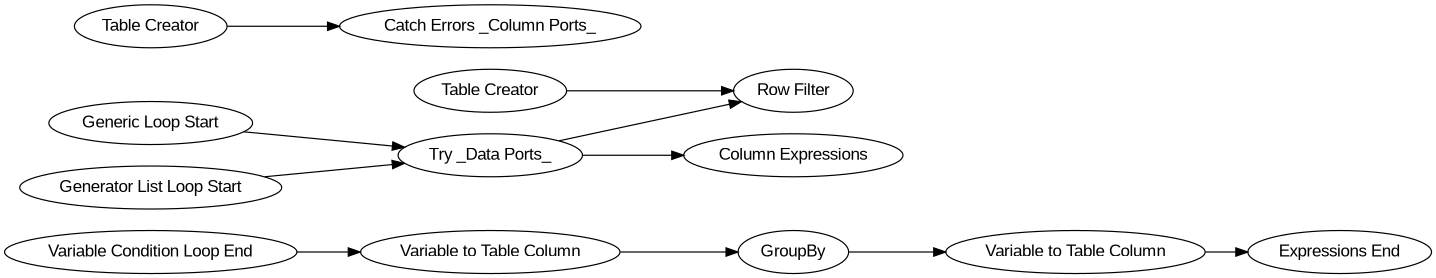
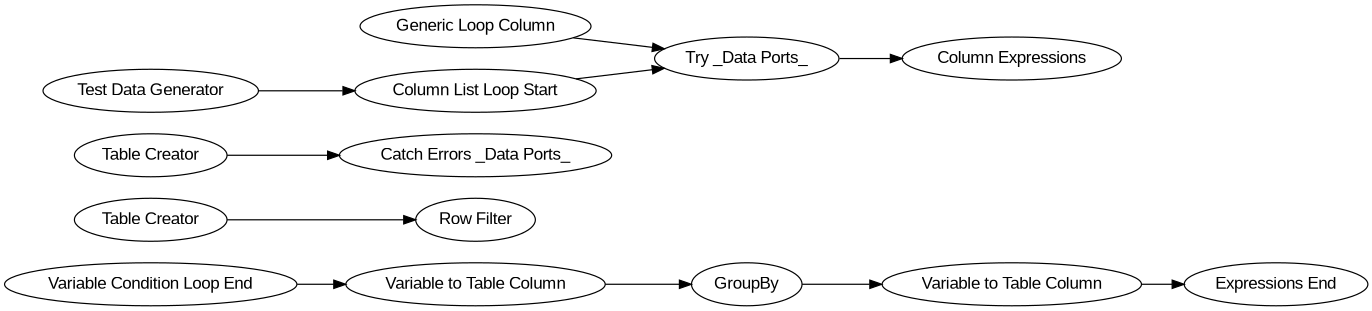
node "Catch Errors _Column Ports_": label "Catch Errors _Column Ports_" -> "Catch Errors _Data Ports_"
node "Test Data Generator": added
node "Generic Loop Start": label "Generic Loop Start" -> "Generic Loop Column"
edge "Try _Data Ports_" -> "Row Filter": removed
node "Generator List Loop Start": label "Generator List Loop Start" -> "Column List Loop Start"
